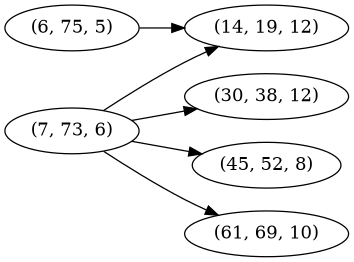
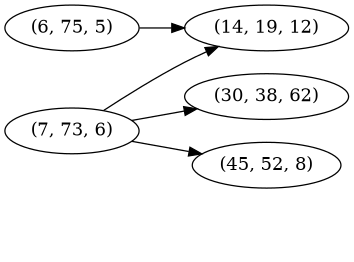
node "(30, 38, 12)": label "(30, 38, 12)" -> "(30, 38, 62)"
node "(61, 69, 10)": removed
